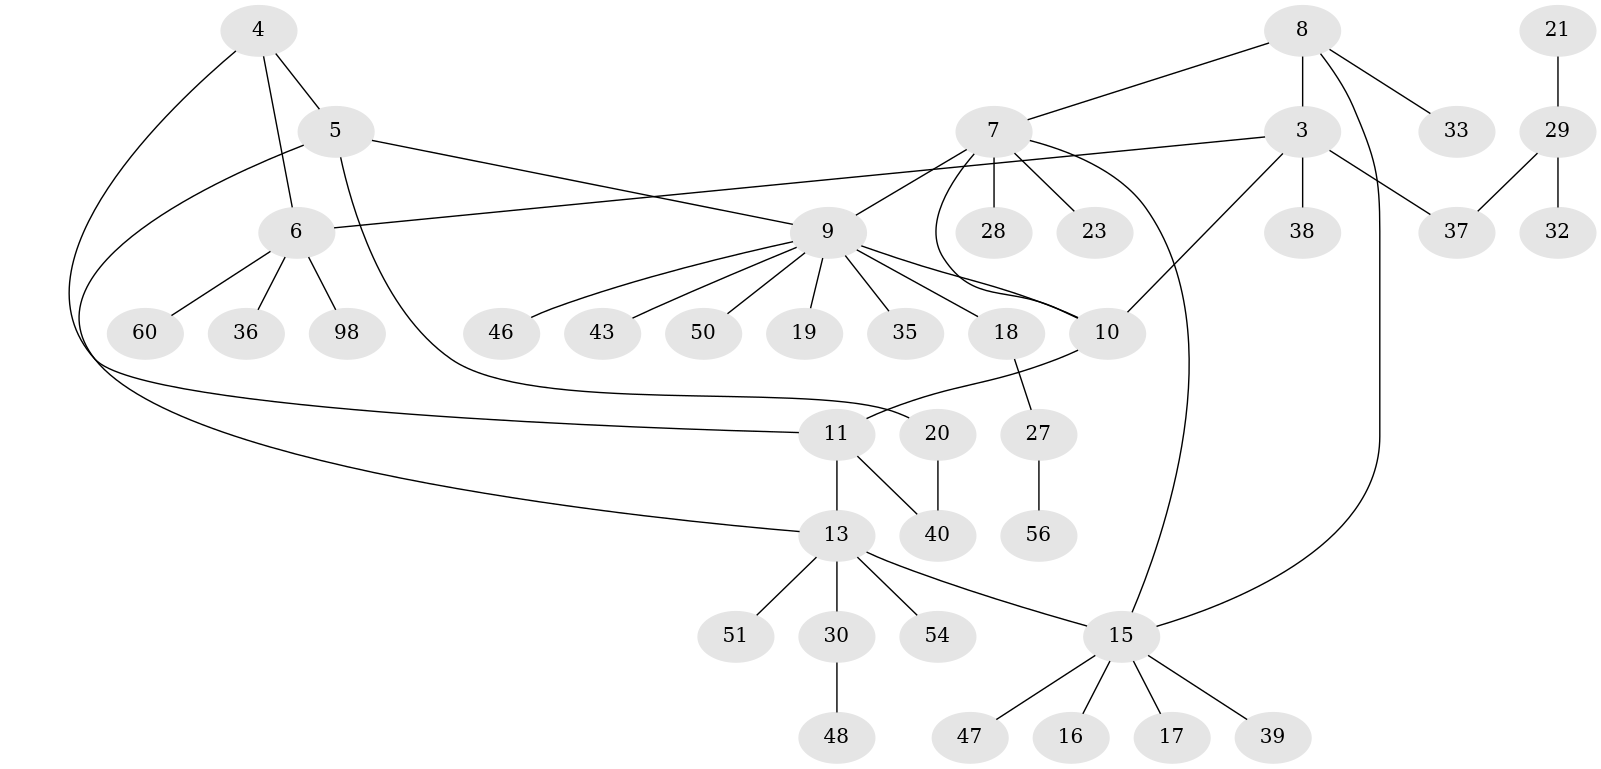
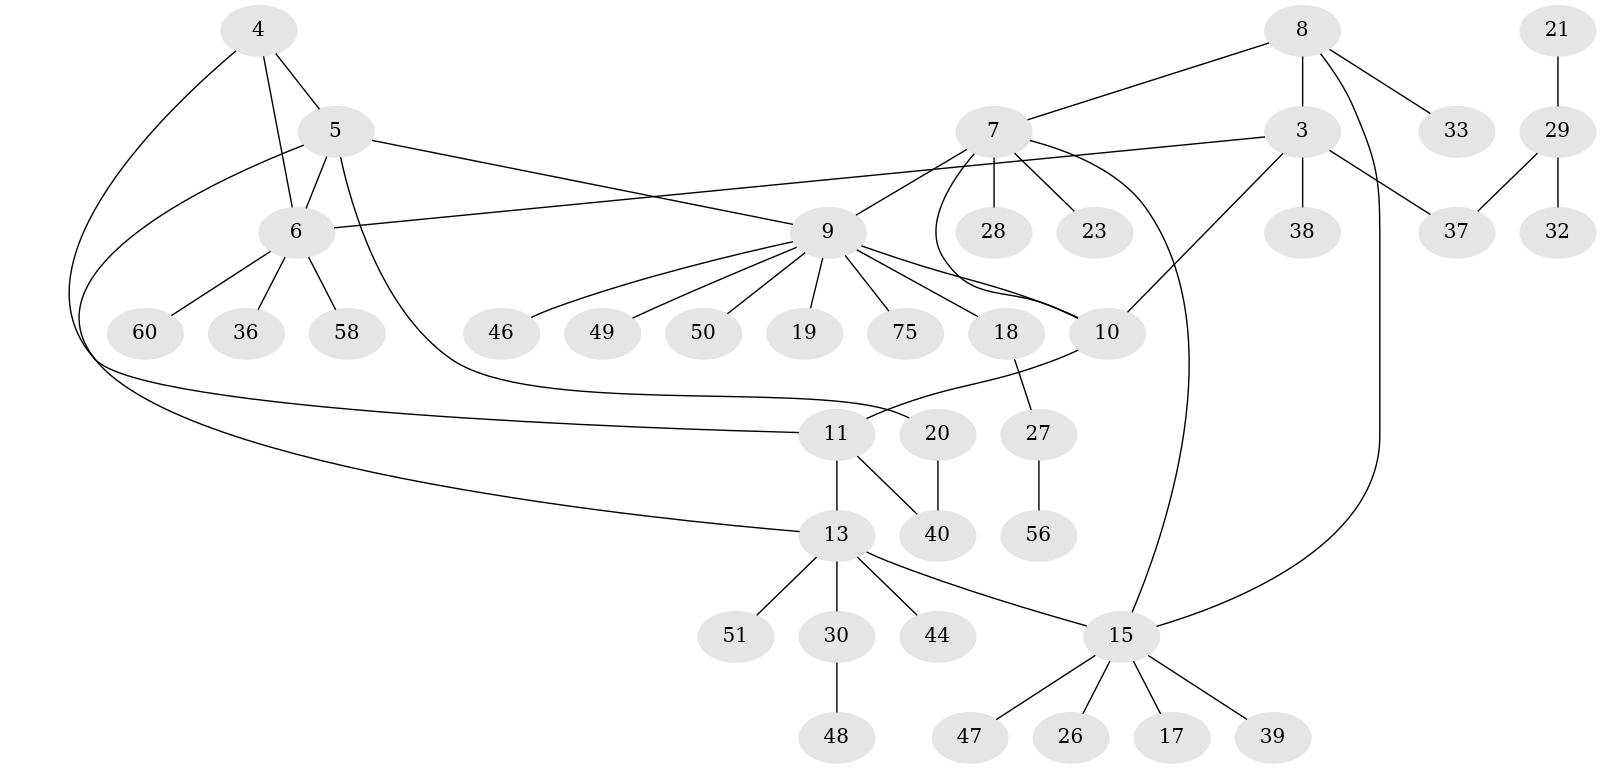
edge "5" -- "6": added
node "98": label "98" -> "58"
node "43": label "43" -> "49"
node "35": label "35" -> "75"
node "54": label "54" -> "44"
node "16": label "16" -> "26"
